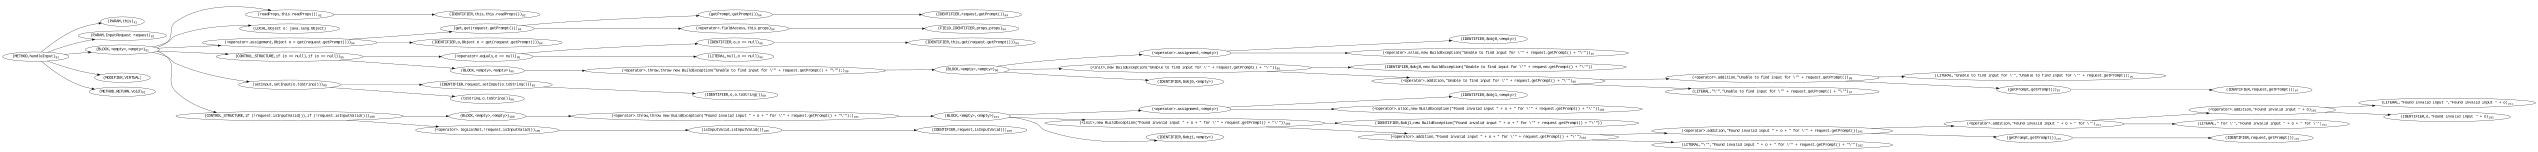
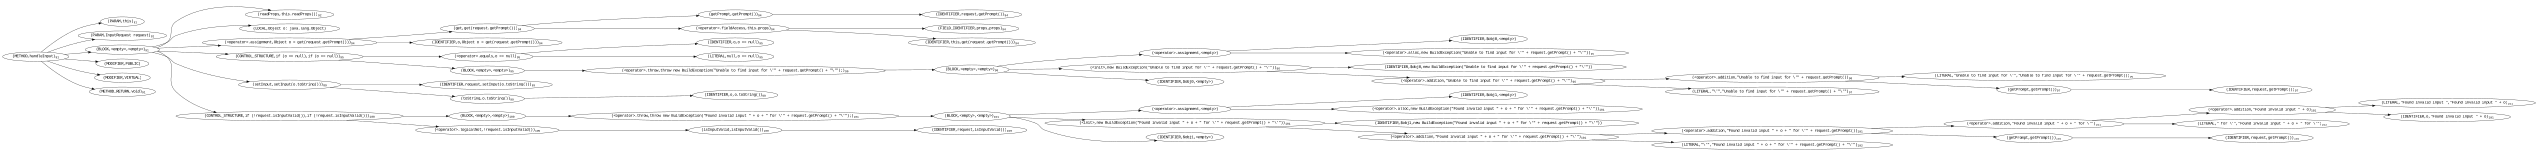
node "(IDENTIFIER,this,this.readProps())": removed
edge "(IDENTIFIER,o,o == null)" -> "(IDENTIFIER,this,get(request.getPrompt()))": now "(<operator>.fieldAccess,this.props)" -> "(IDENTIFIER,this,get(request.getPrompt()))"
node "(MODIFIER,PUBLIC)": added
edge "(IDENTIFIER,request,setInput(o.toString()))" -> "(IDENTIFIER,o,o.toString())": now "(toString,o.toString())" -> "(IDENTIFIER,o,o.toString())"
